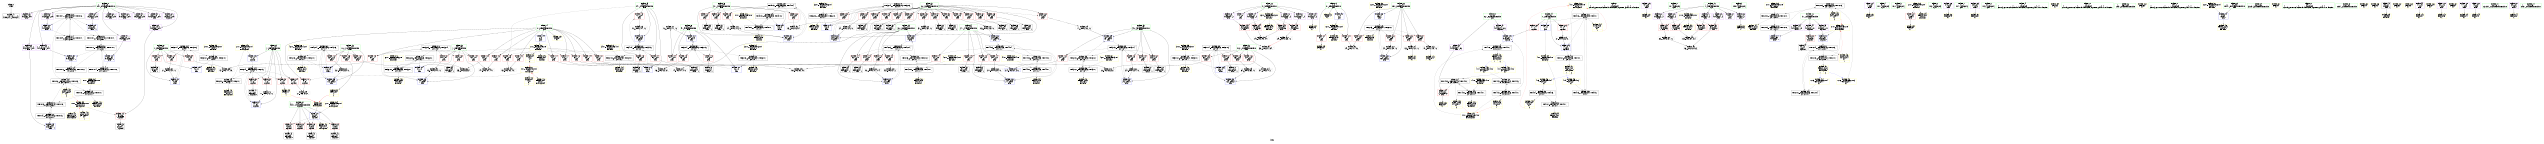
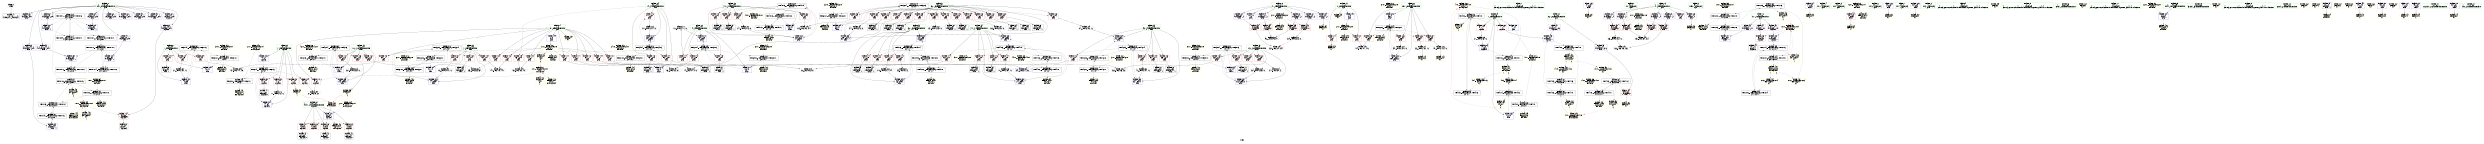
node "NodeID: 233": added
